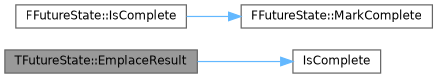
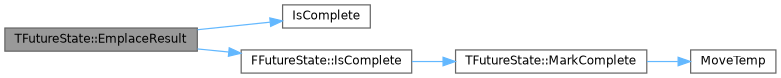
node "FFutureState::MarkComplete": label "FFutureState::MarkComplete" -> "TFutureState::MarkComplete"
edge "TFutureState::EmplaceResult" -> "FFutureState::IsComplete": added
node "MoveTemp": added
